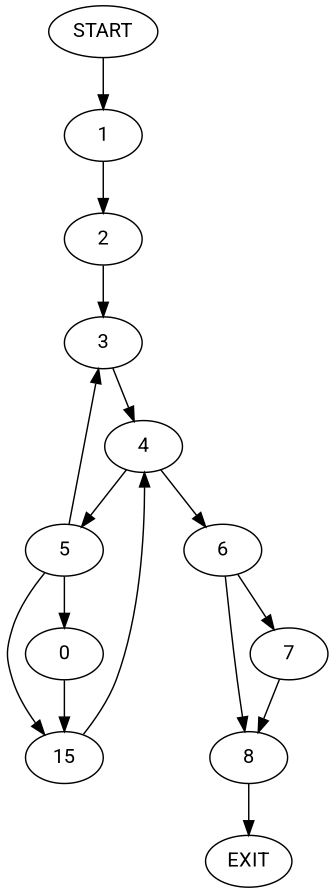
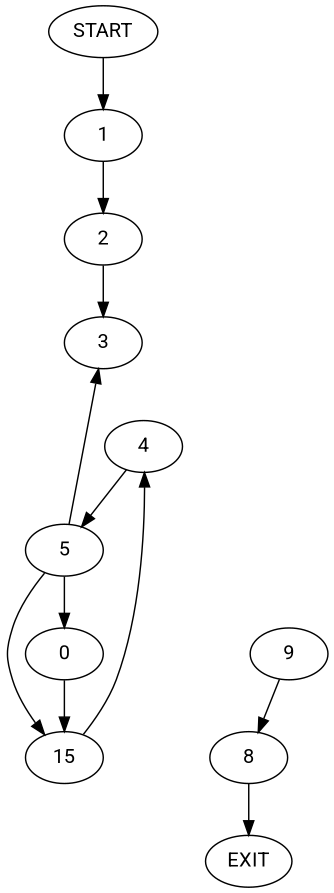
edge "3" -> "4": removed
node "6": removed
node "7": label "7" -> "9"
